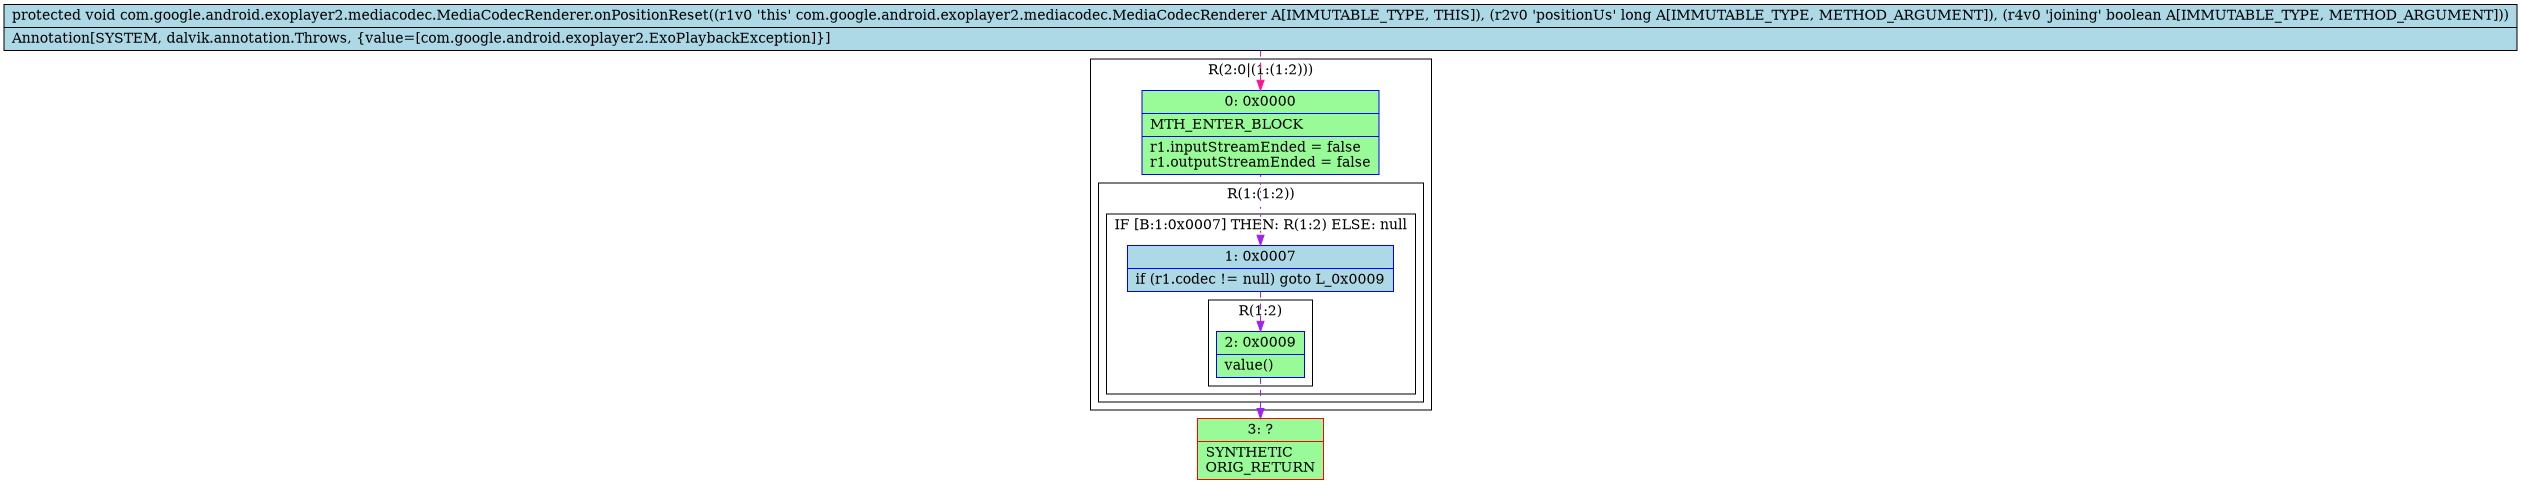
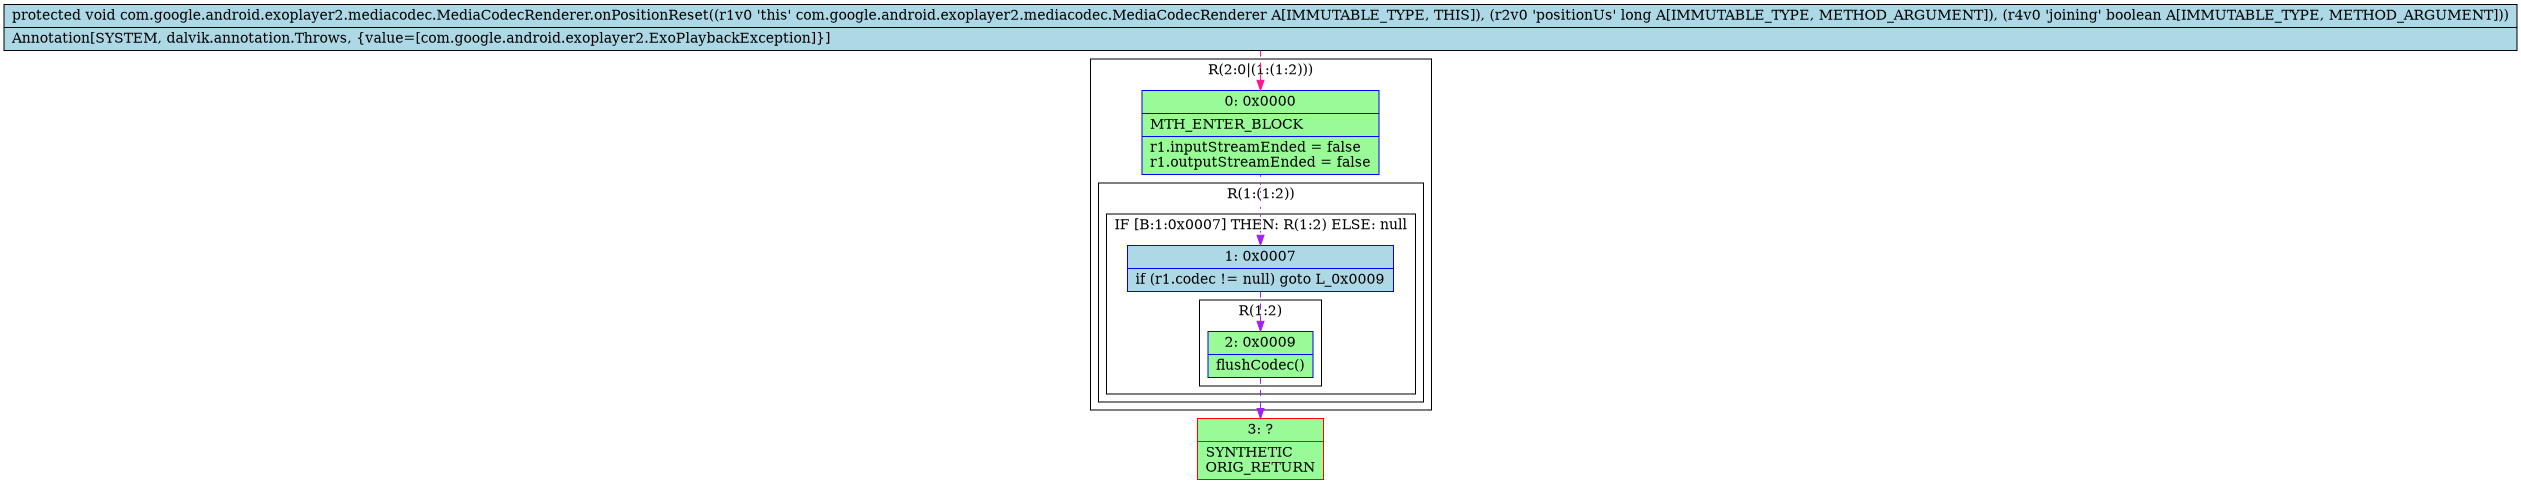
node "2: 0x0009": text "value()" -> "flushCodec()"
